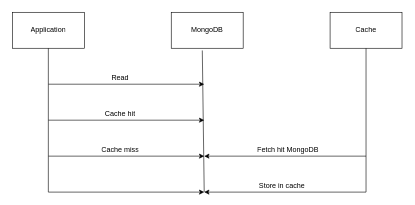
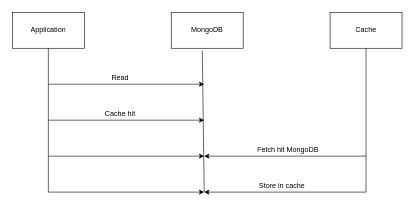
node "Cache miss": removed
